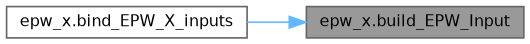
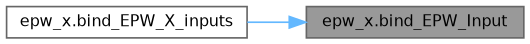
node "epw_x.build_EPW_Input": label "epw_x.build_EPW_Input" -> "epw_x.bind_EPW_Input"
